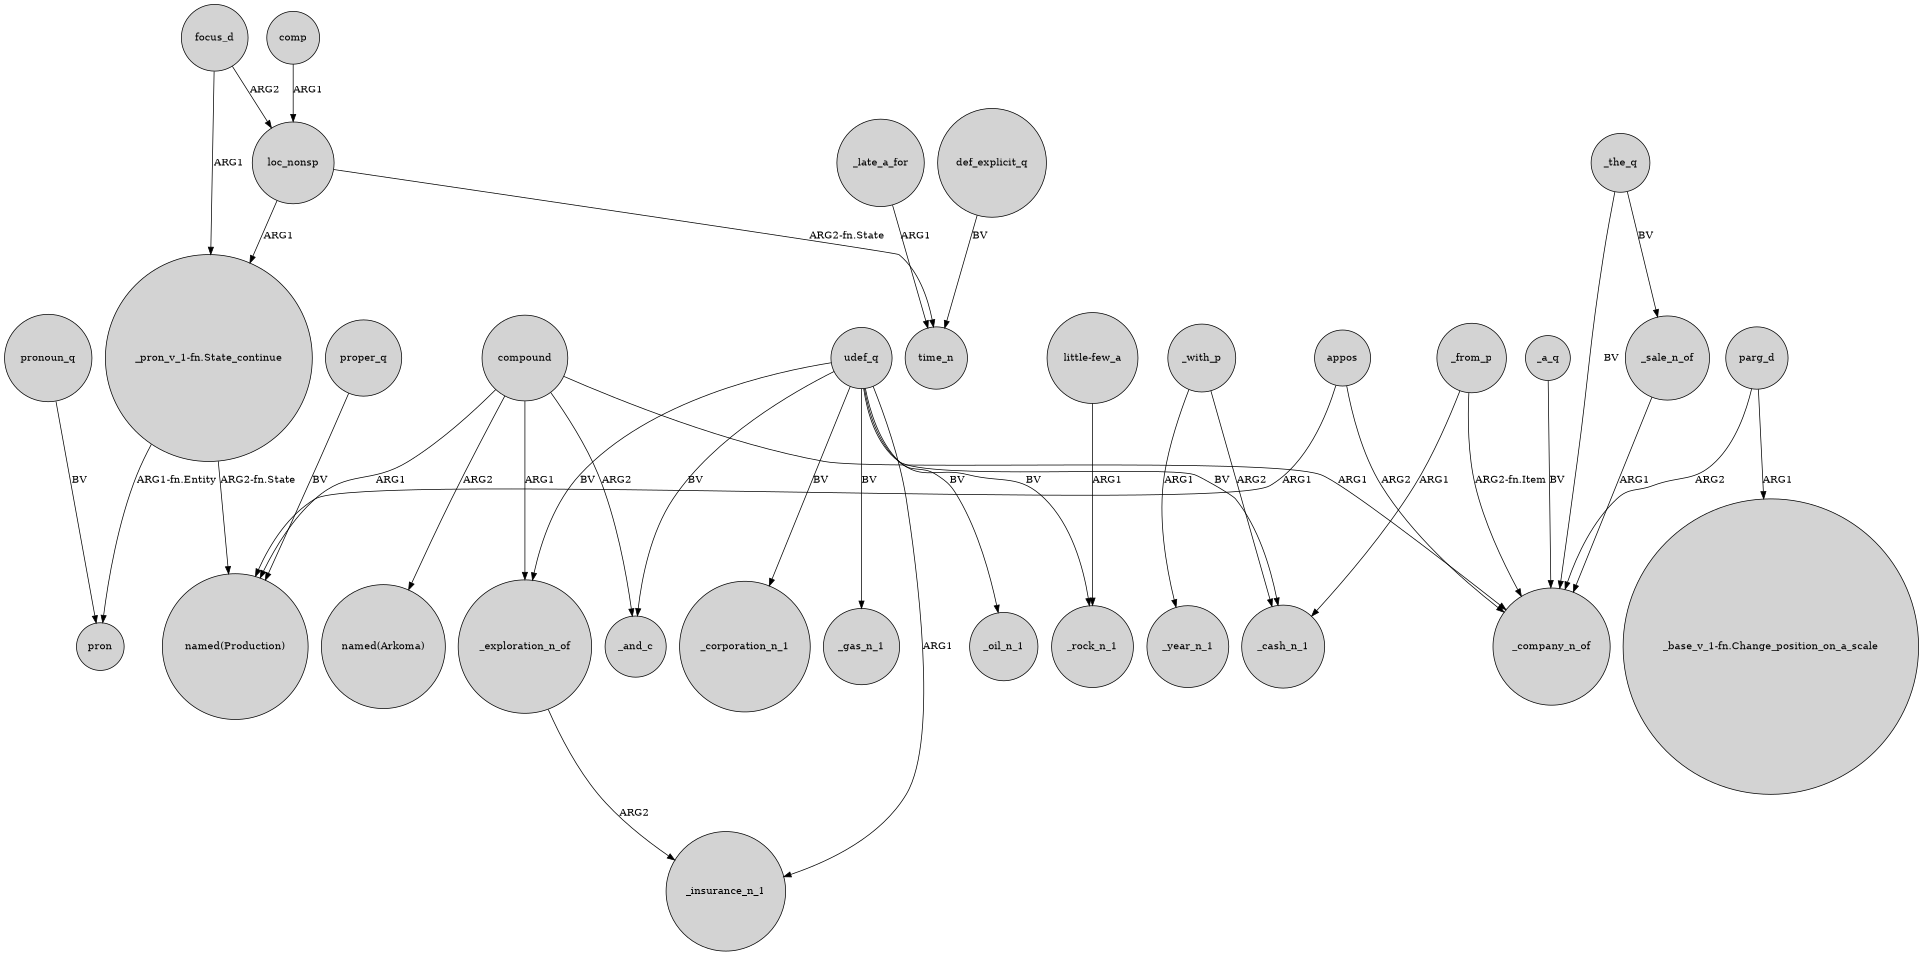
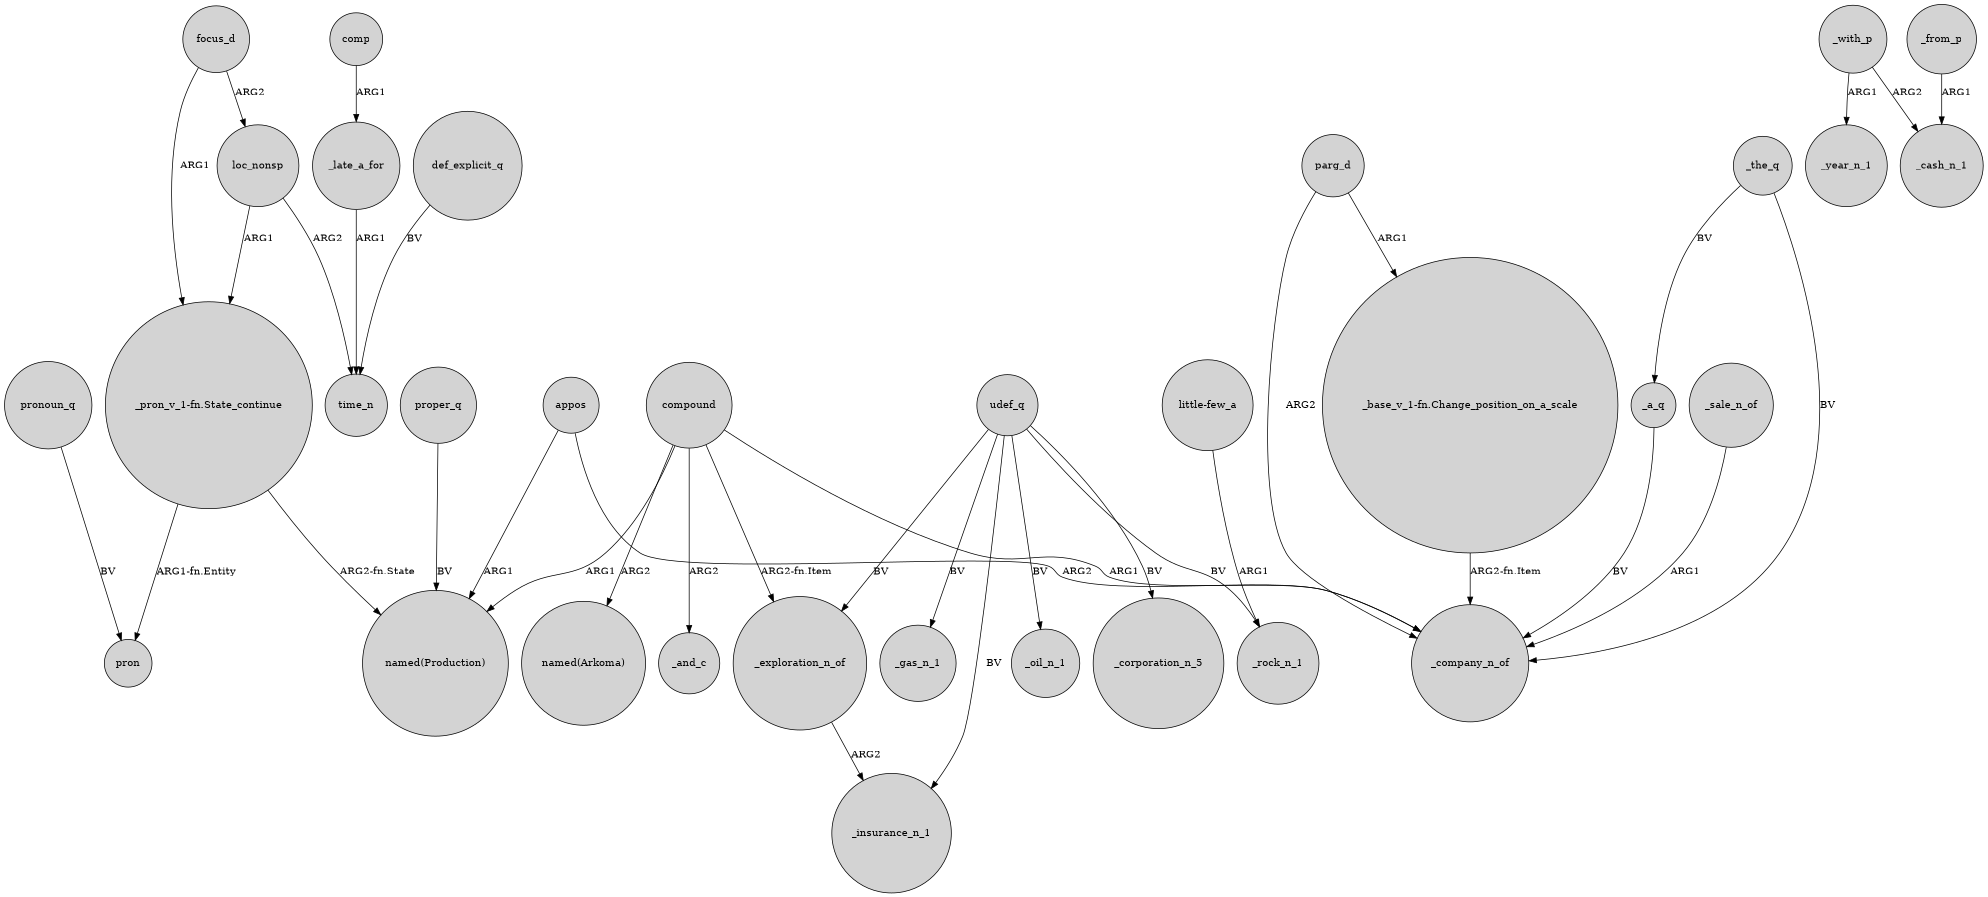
edge "comp" -> "loc_nonsp": now "comp" -> "_late_a_for"
edge "loc_nonsp" -> "time_n": label "ARG2-fn.State" -> "ARG2"
edge "_the_q" -> "_sale_n_of": now "_the_q" -> "_a_q"
edge "udef_q" -> "_and_c": removed, label "BV"
edge "udef_q" -> "_cash_n_1": removed, label "BV"
edge "compound" -> "_exploration_n_of": label "ARG1" -> "ARG2-fn.Item"
edge "_from_p" -> "_company_n_of": now "_base_v_1-fn.Change_position_on_a_scale" -> "_company_n_of"
node "_corporation_n_1": label "_corporation_n_1" -> "_corporation_n_5"
edge "udef_q" -> "_insurance_n_1": label "ARG1" -> "BV"
